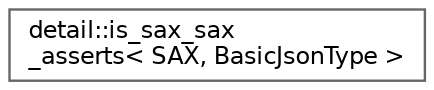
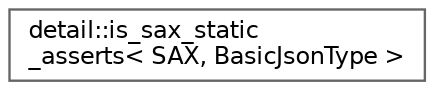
node "detail::is_sax_sax _asserts< SAX, BasicJsonType >": label "detail::is_sax_sax _asserts< SAX, BasicJsonType >" -> "detail::is_sax_static _asserts< SAX, BasicJsonType >"
